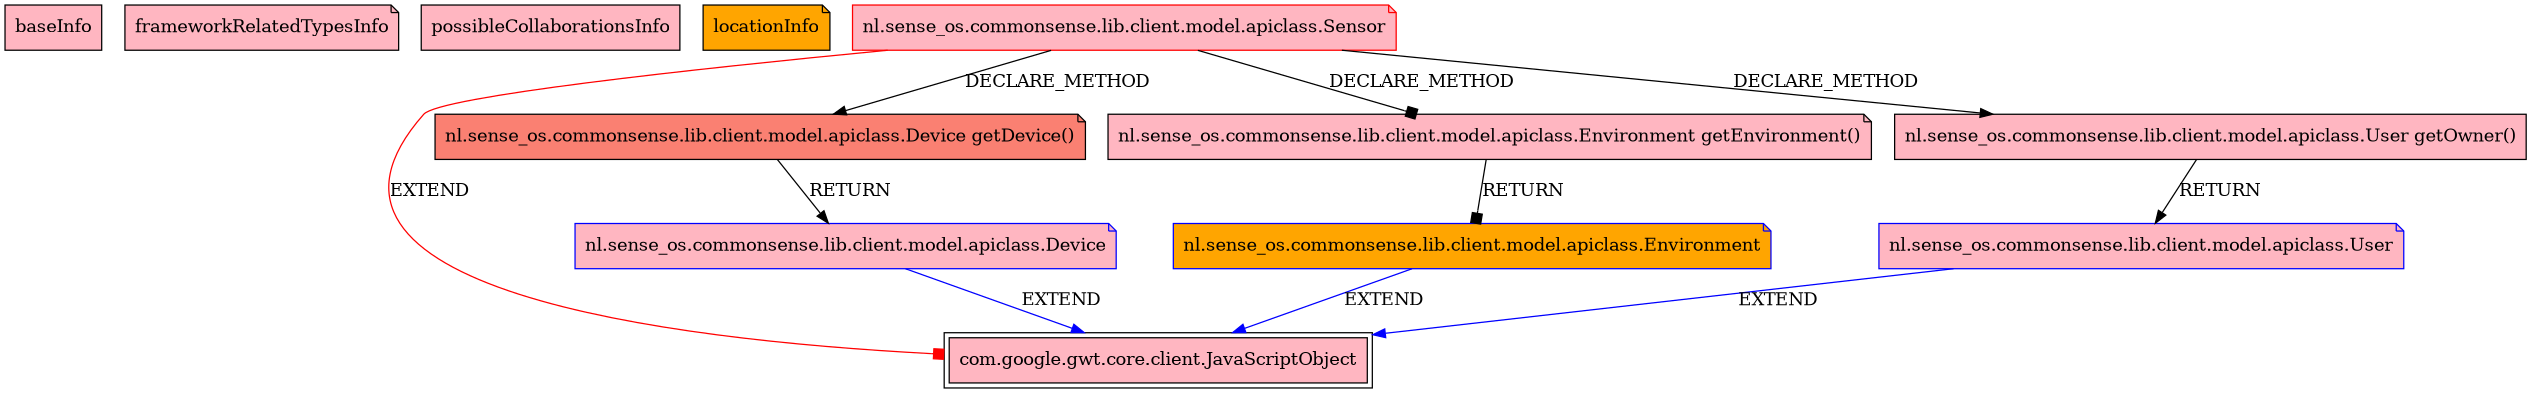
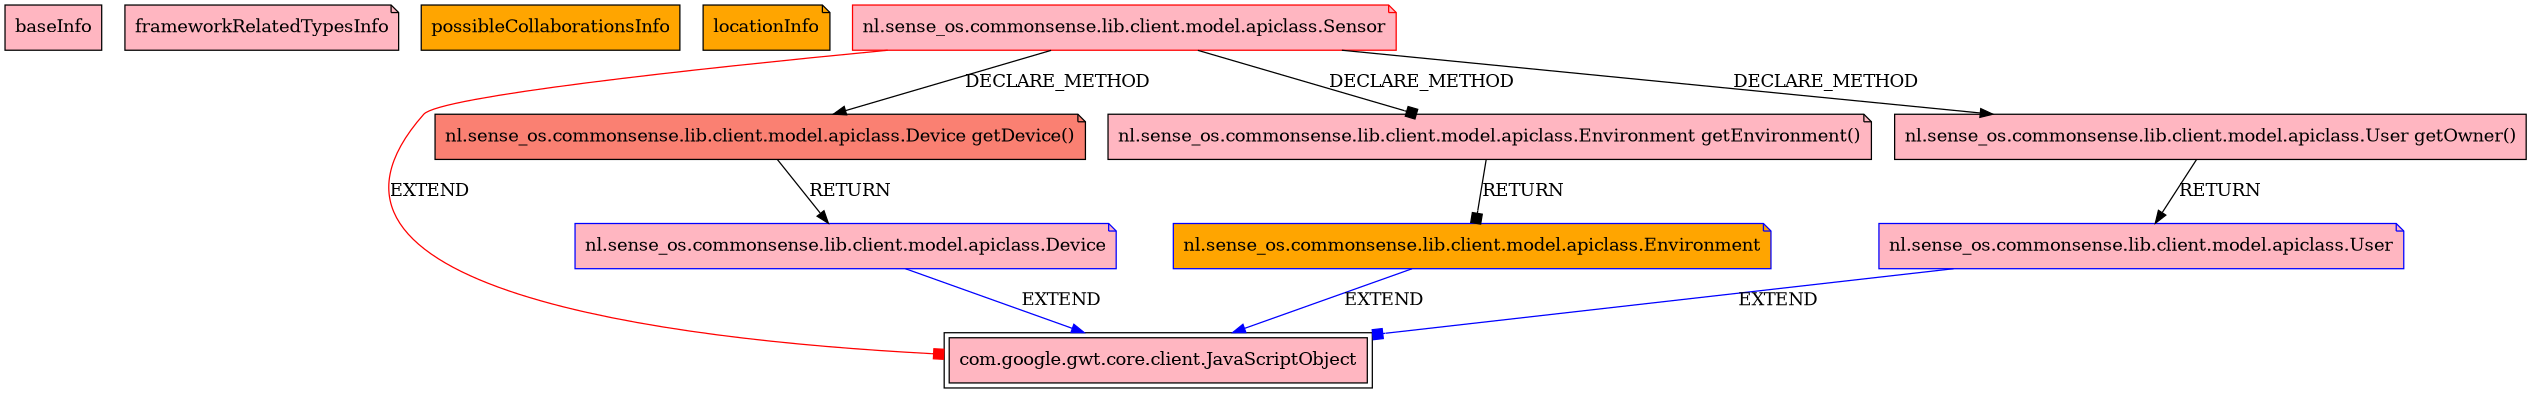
node "possibleCollaborationsInfo": fillcolor lightpink -> orange
edge "nl.sense_os.commonsense.lib.client.model.apiclass.User" -> "com.google.gwt.core.client.JavaScriptObject": arrowhead normal -> box
